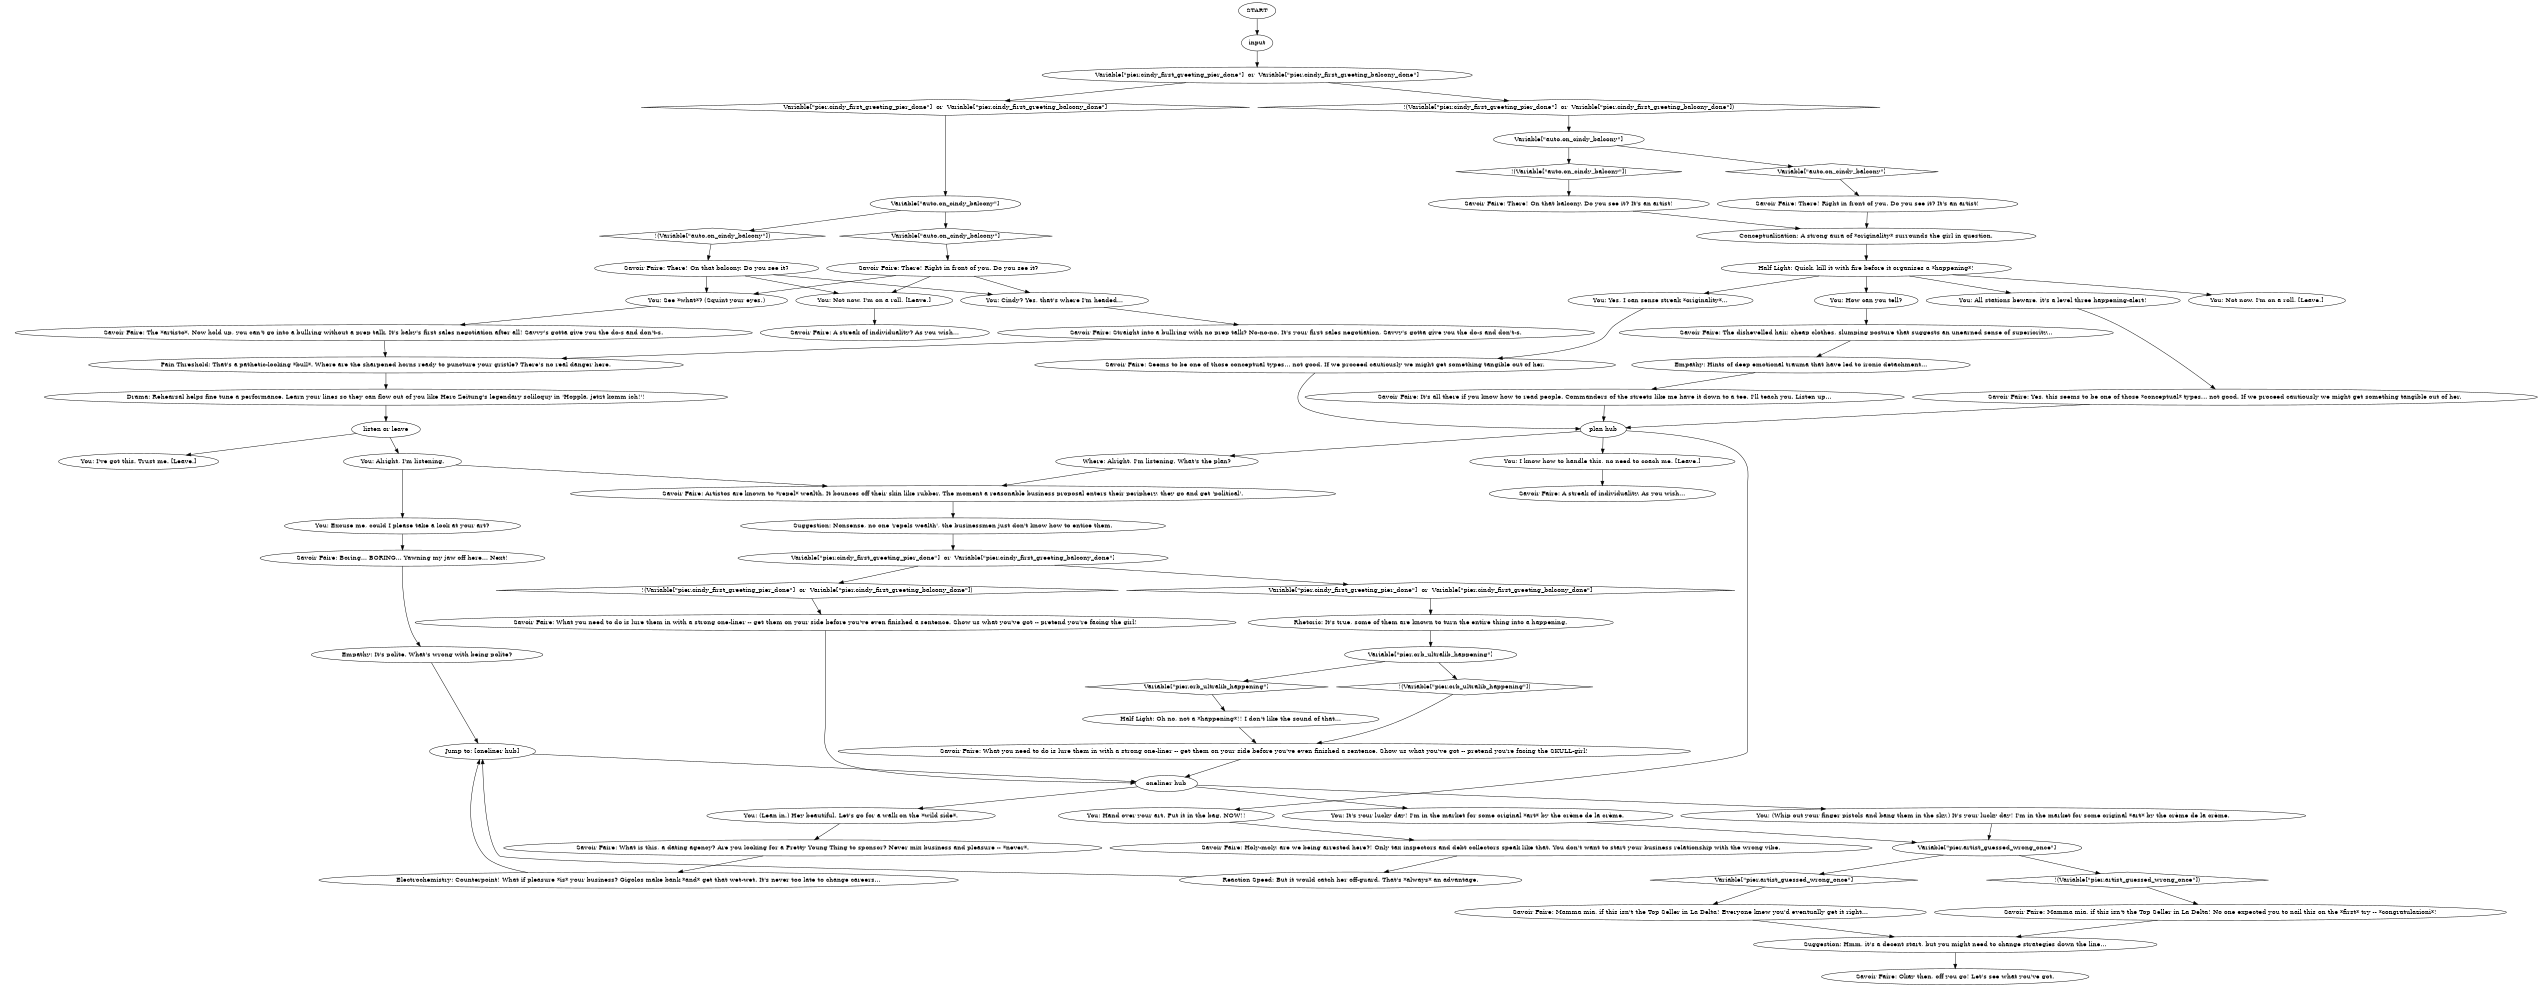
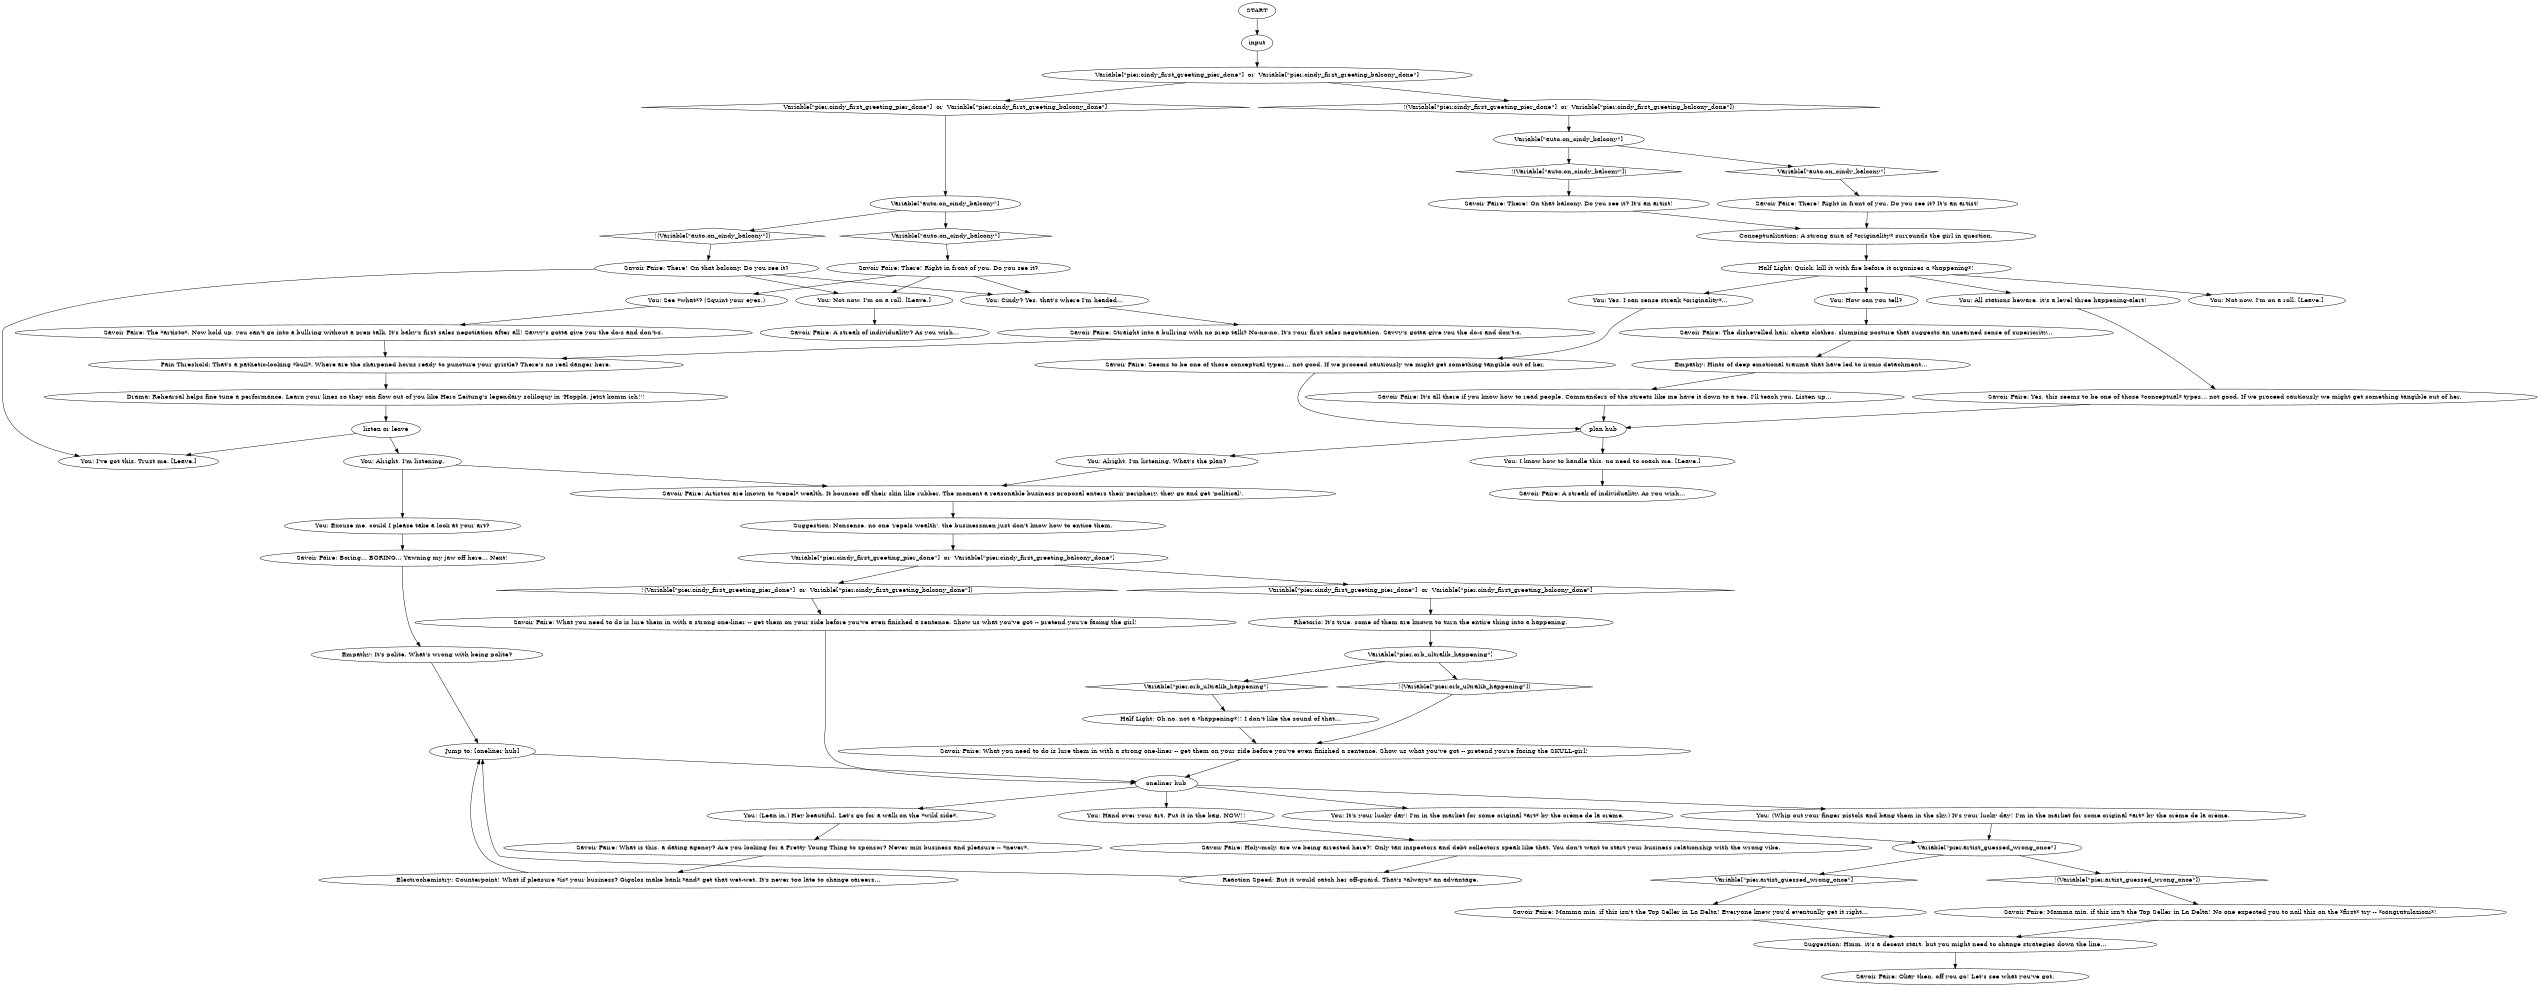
edge "Savoir Faire: There! On that balcony. Do you see it?" -> "You: See *what*? (Squint your eyes.)": now "Savoir Faire: There! On that balcony. Do you see it?" -> "You: I've got this. Trust me. [Leave.]"
node "Where: Alright, I'm listening. What's the plan?": label "Where: Alright, I'm listening. What's the plan?" -> "You: Alright, I'm listening. What's the plan?"
edge "plan hub" -> "You: Hand over your art. Put it in the bag. NOW!!": now "oneliner hub" -> "You: Hand over your art. Put it in the bag. NOW!!"
